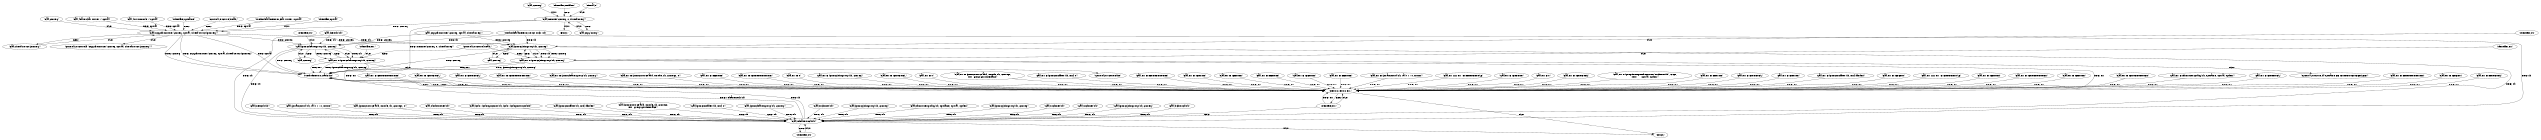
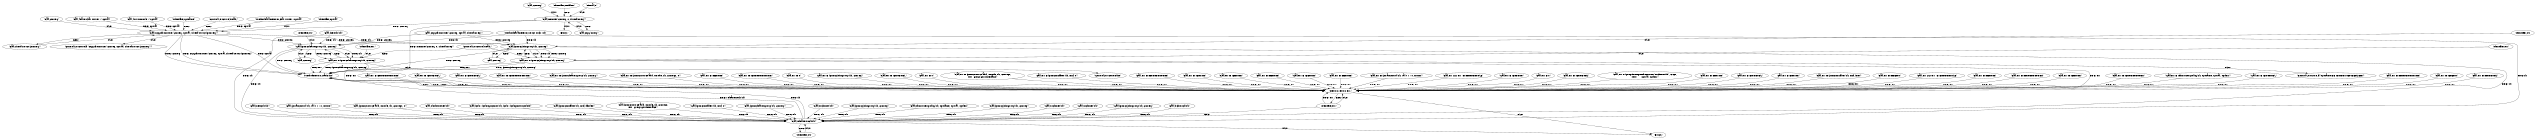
node "(Call,err = ip_mc_msfilter(sk, msf, ifindex))": label "(Call,err = ip_mc_msfilter(sk, msf, ifindex))" -> "(Call,err = ip_mc_msfilter(sk, msf, inet))"
edge "(Call,ip_mc_msfilter(sk, msf, 0))" -> "(Call,release_sock(sk))": label "CFG: sk" -> "DDG: sk"
